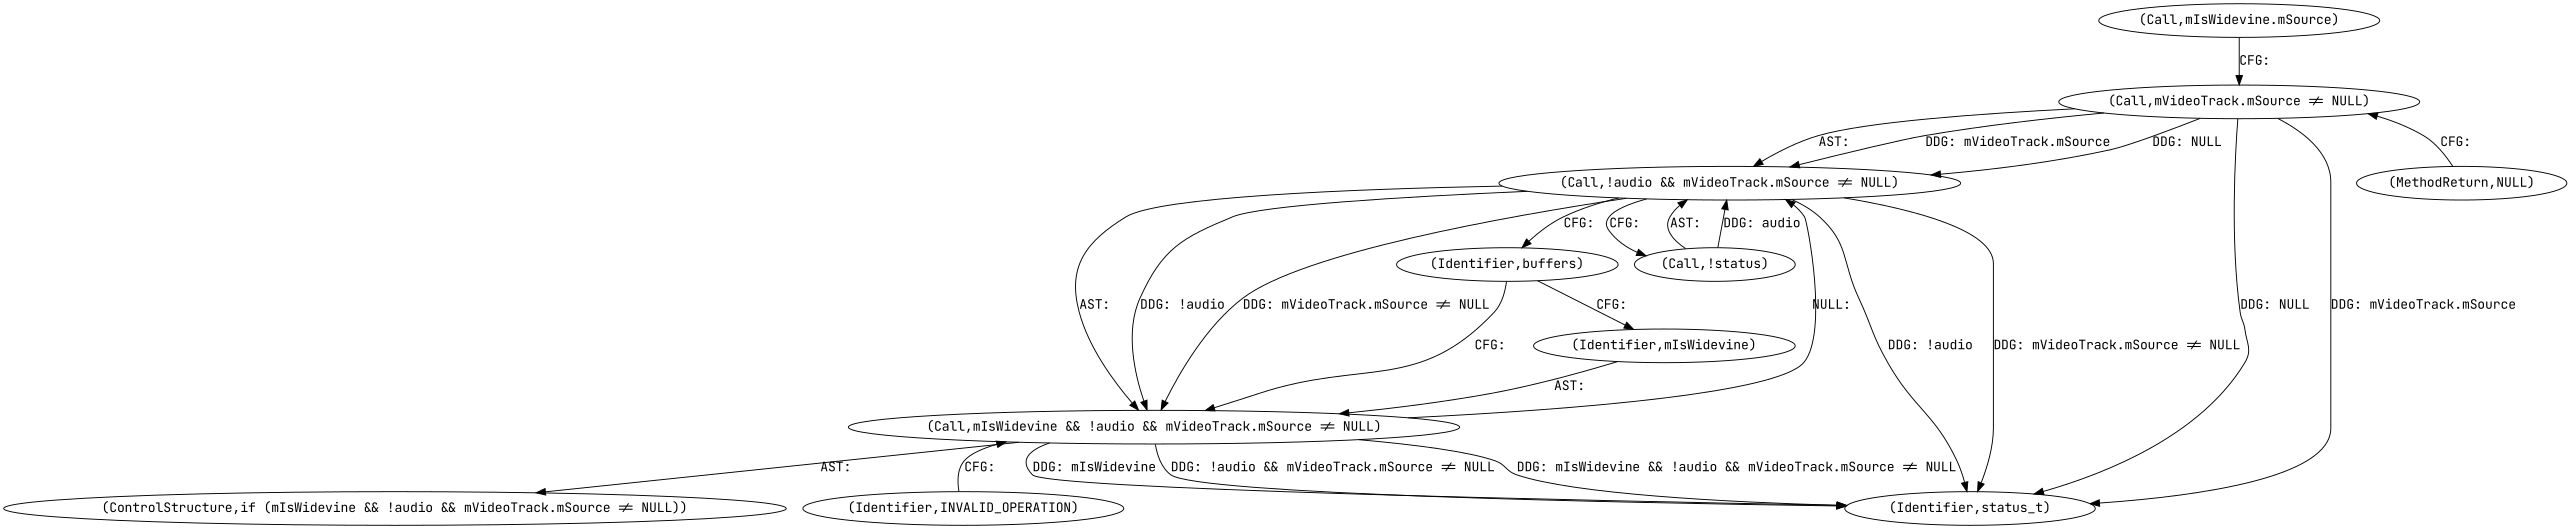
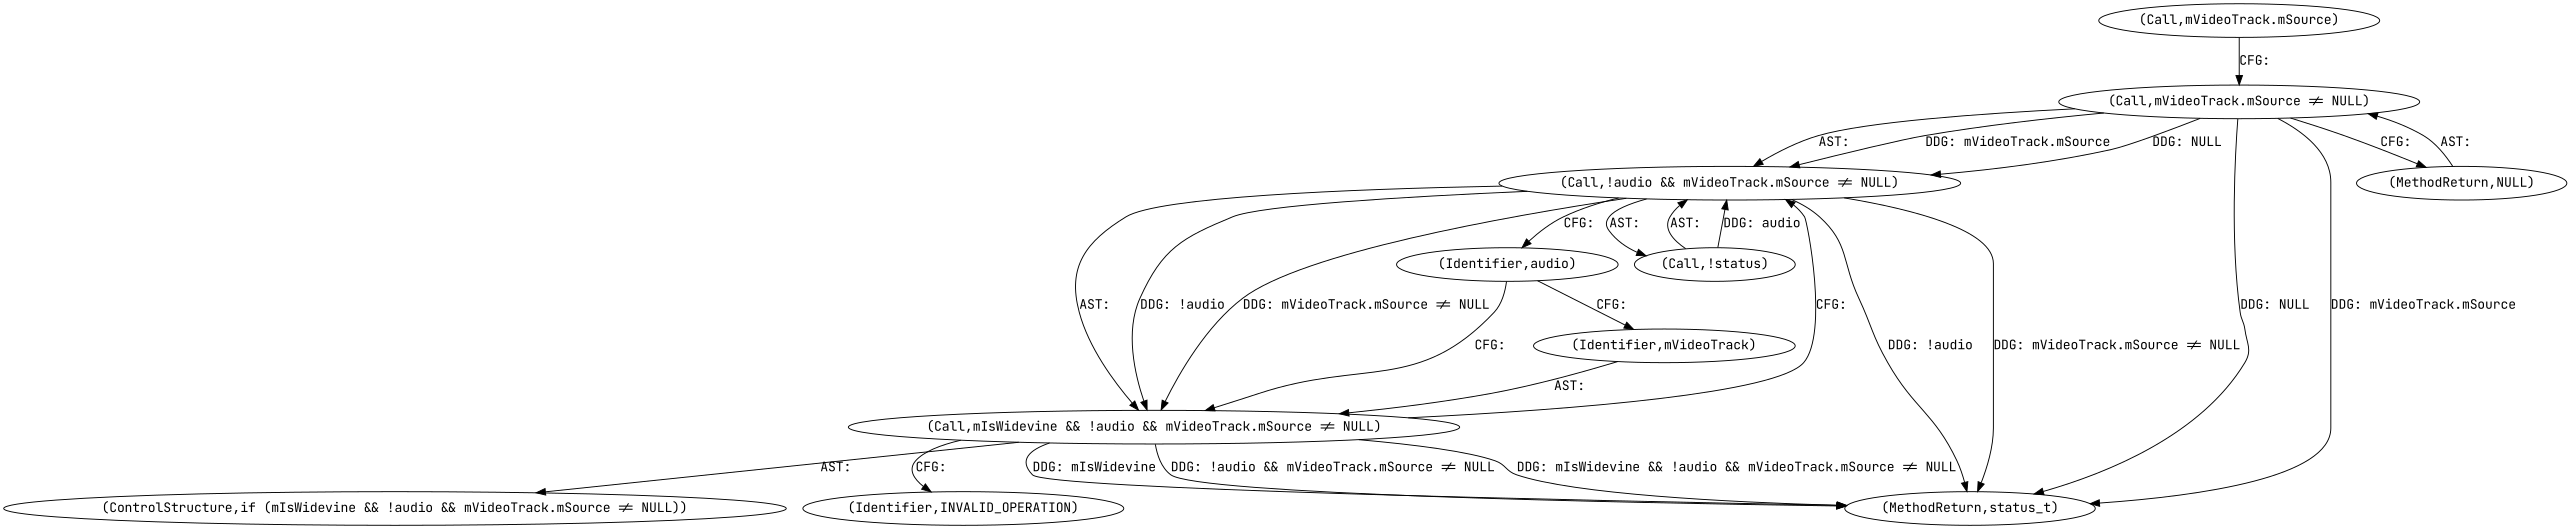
node "(Call,mIsWidevine.mSource)": label "(Call,mIsWidevine.mSource)" -> "(Call,mVideoTrack.mSource)"
edge "(Call,mVideoTrack.mSource != NULL)" -> "(MethodReturn,NULL)": added, label "CFG:"
edge "(MethodReturn,NULL)" -> "(Call,mVideoTrack.mSource != NULL)": label "CFG: " -> "AST: "
edge "(Call,!audio && mVideoTrack.mSource != NULL)" -> "(Call,!status)": label "CFG: " -> "AST: "
node "(Identifier,buffers)": label "(Identifier,buffers)" -> "(Identifier,audio)"
edge "(Call,mIsWidevine && !audio && mVideoTrack.mSource != NULL)" -> "(Call,!audio && mVideoTrack.mSource != NULL)": label "NULL: " -> "CFG: "
node "(Identifier,mIsWidevine)": label "(Identifier,mIsWidevine)" -> "(Identifier,mVideoTrack)"
edge "(Identifier,INVALID_OPERATION)" -> "(Call,mIsWidevine && !audio && mVideoTrack.mSource != NULL)": reversed
node "(Identifier,status_t)": label "(Identifier,status_t)" -> "(MethodReturn,status_t)"
